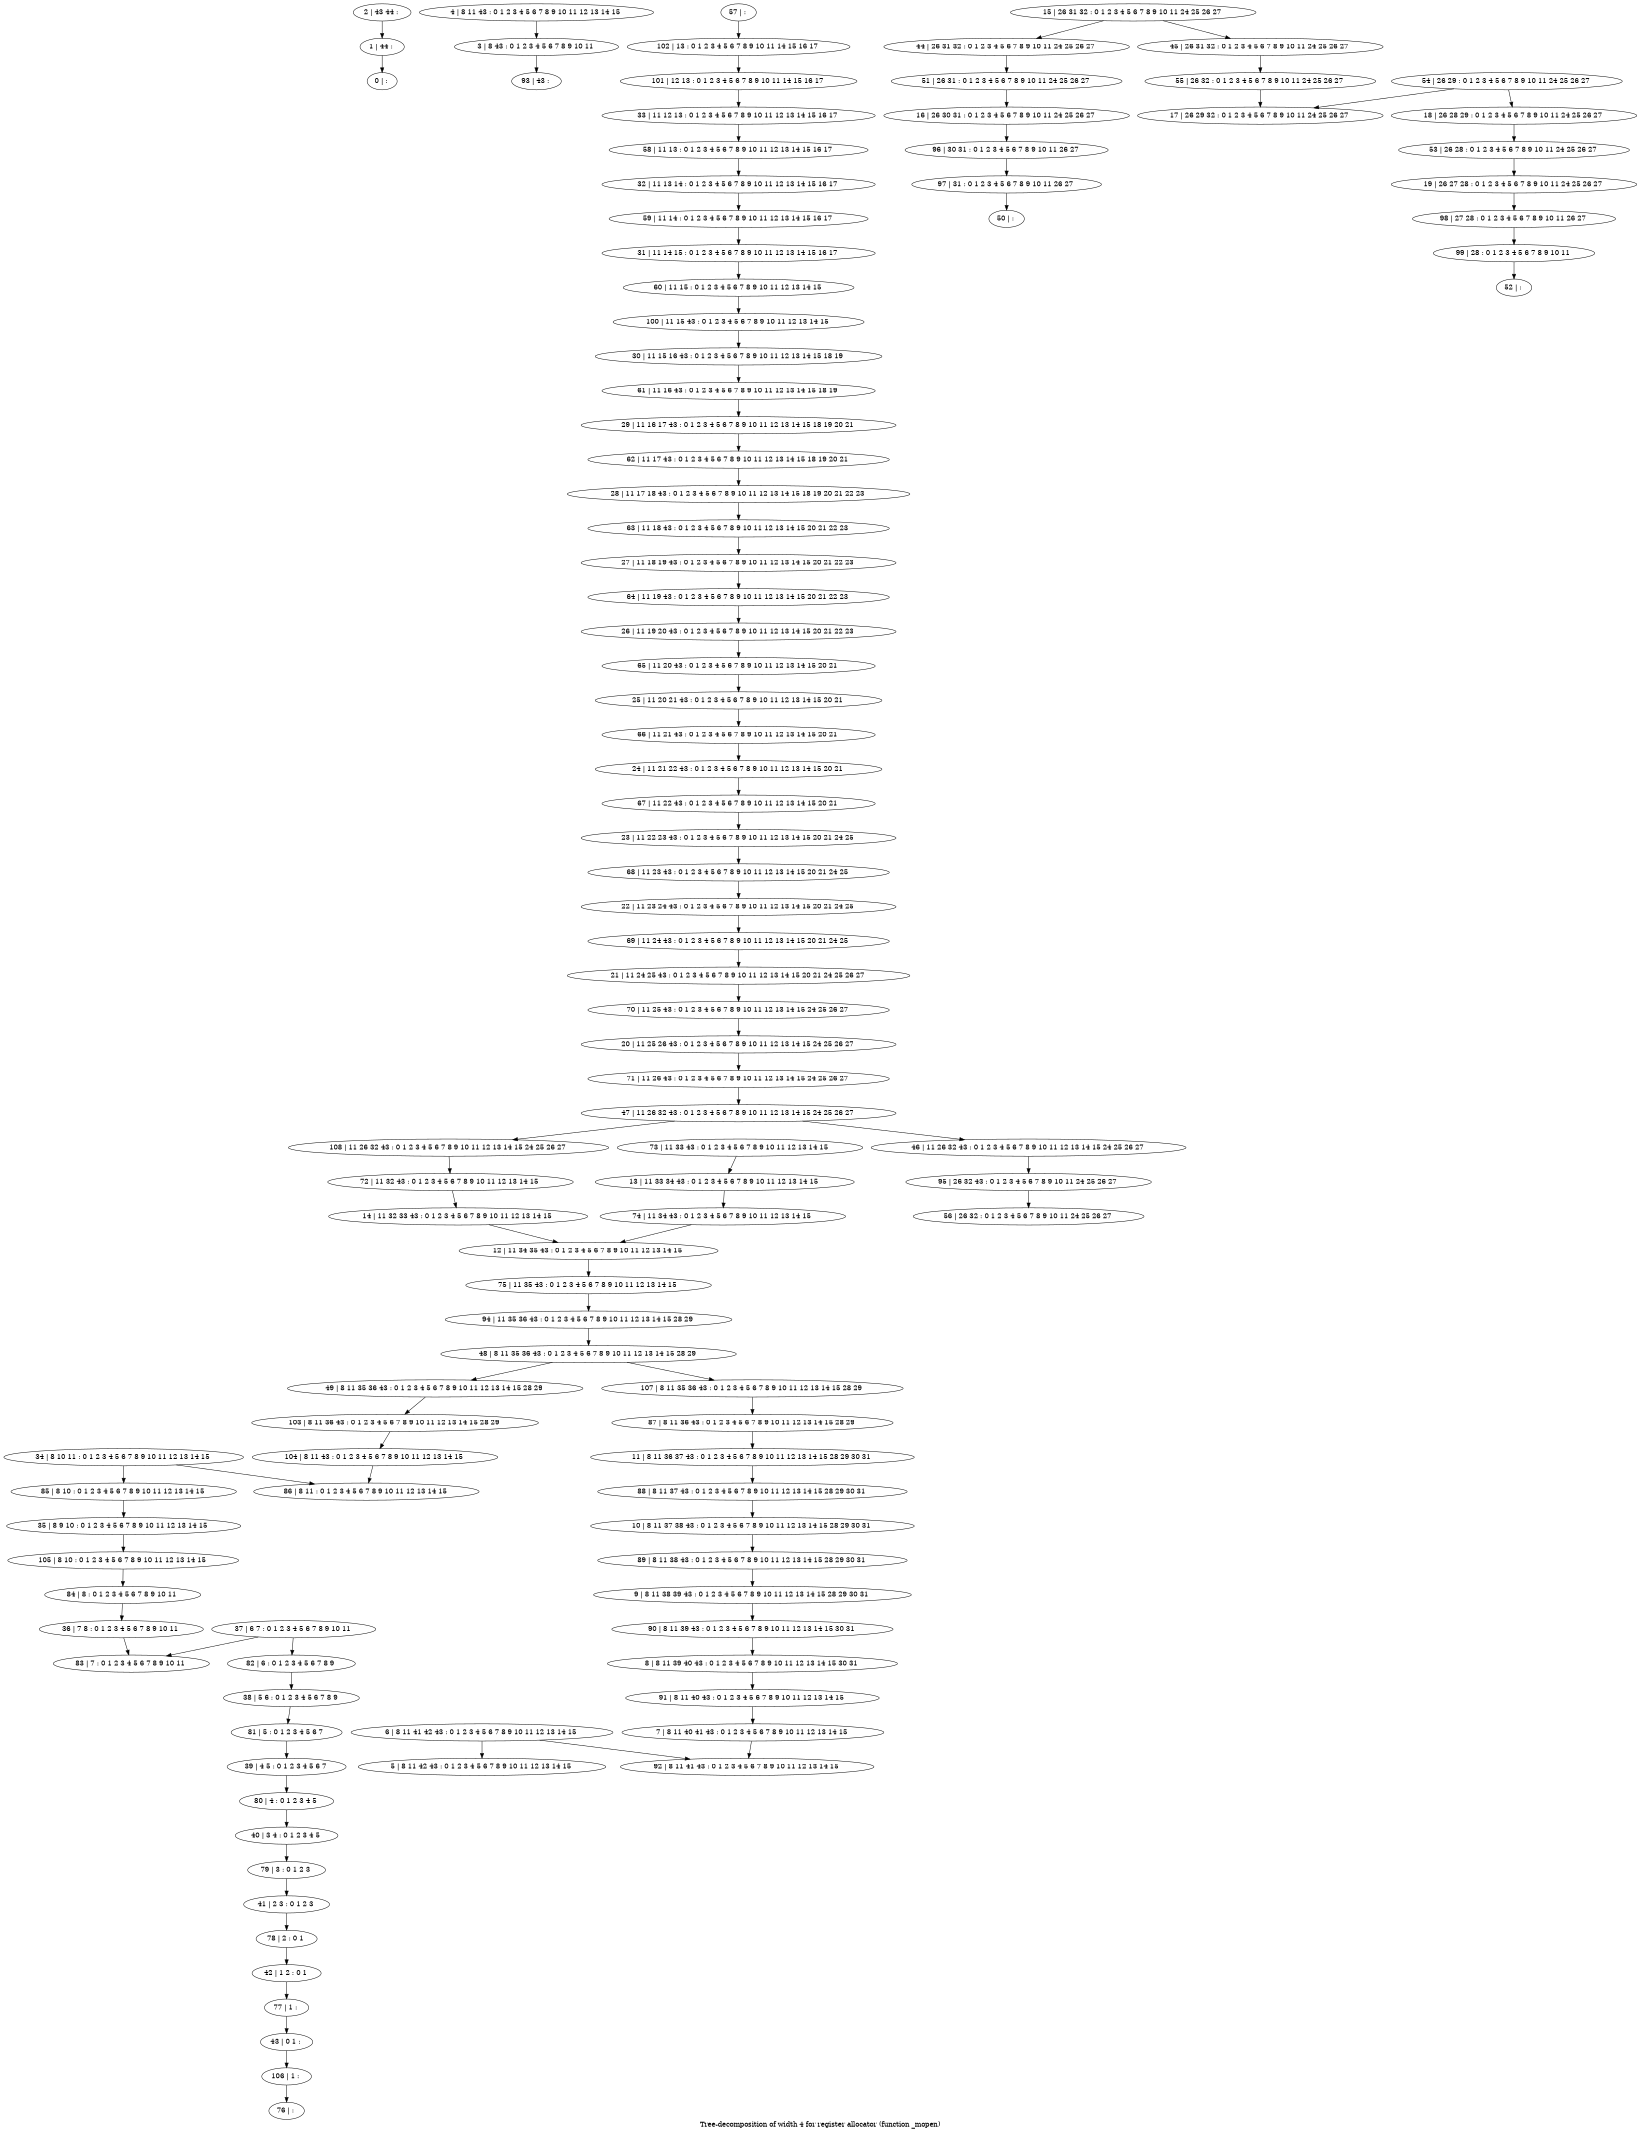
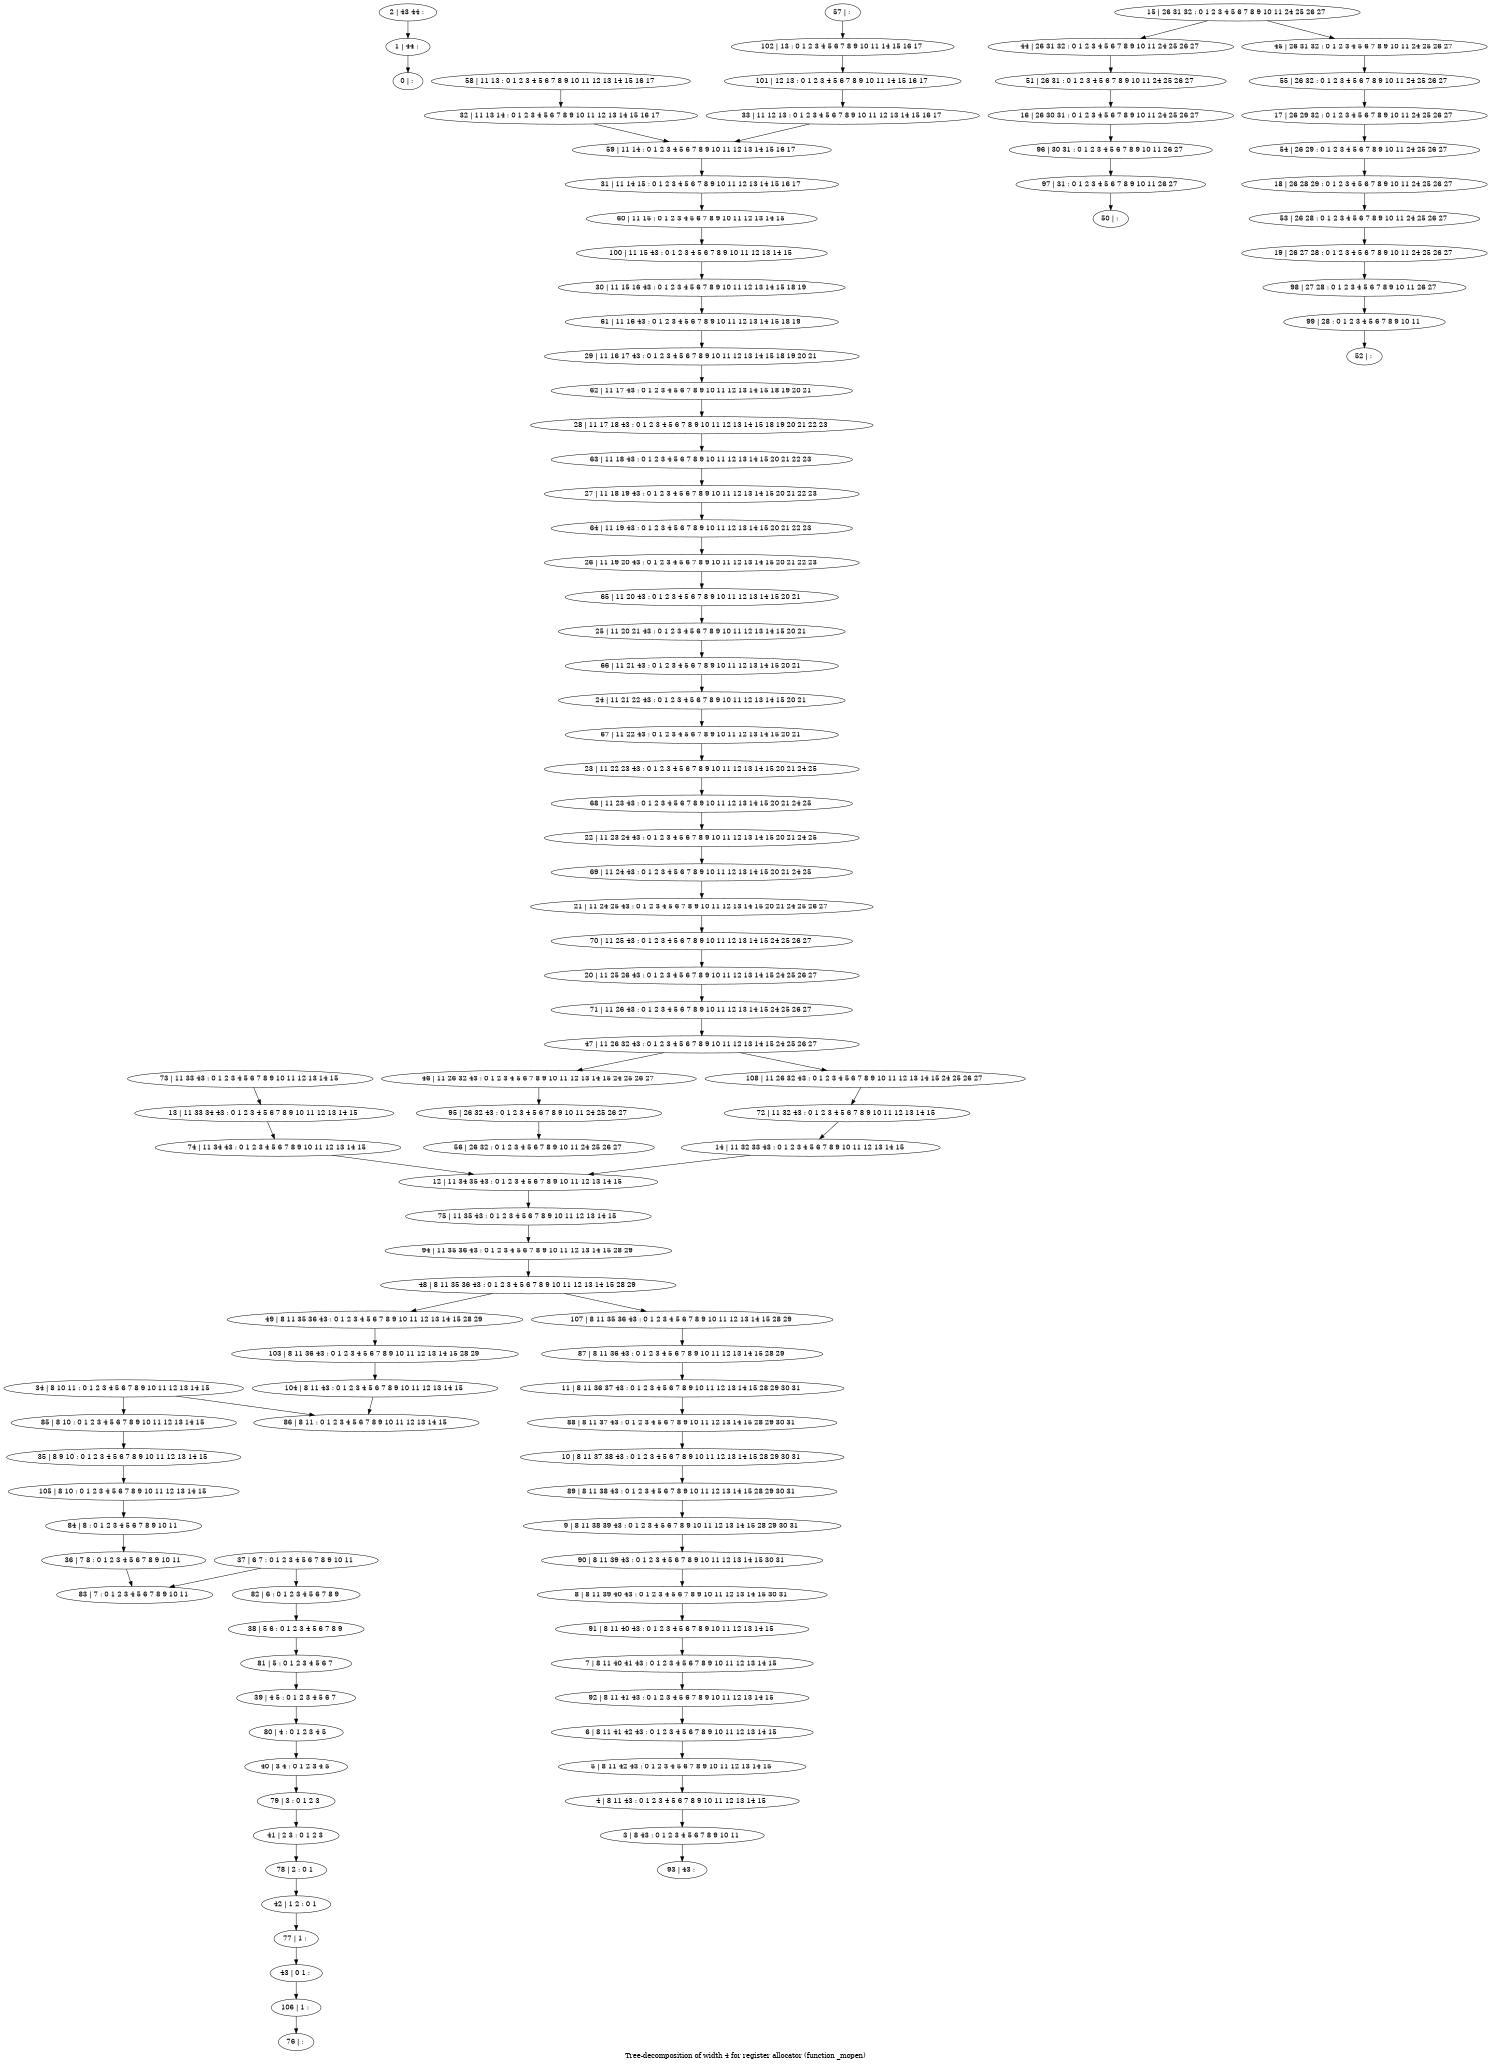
edge "54 | 26 29 : 0 1 2 3 4 5 6 7 8 9 10 11 24 25 26 27" -> "17 | 26 29 32 : 0 1 2 3 4 5 6 7 8 9 10 11 24 25 26 27": reversed
edge "33 | 11 12 13 : 0 1 2 3 4 5 6 7 8 9 10 11 12 13 14 15 16 17" -> "58 | 11 13 : 0 1 2 3 4 5 6 7 8 9 10 11 12 13 14 15 16 17": now "33 | 11 12 13 : 0 1 2 3 4 5 6 7 8 9 10 11 12 13 14 15 16 17" -> "59 | 11 14 : 0 1 2 3 4 5 6 7 8 9 10 11 12 13 14 15 16 17"
edge "6 | 8 11 41 42 43 : 0 1 2 3 4 5 6 7 8 9 10 11 12 13 14 15" -> "92 | 8 11 41 43 : 0 1 2 3 4 5 6 7 8 9 10 11 12 13 14 15": reversed
edge "5 | 8 11 42 43 : 0 1 2 3 4 5 6 7 8 9 10 11 12 13 14 15" -> "4 | 8 11 43 : 0 1 2 3 4 5 6 7 8 9 10 11 12 13 14 15": added
